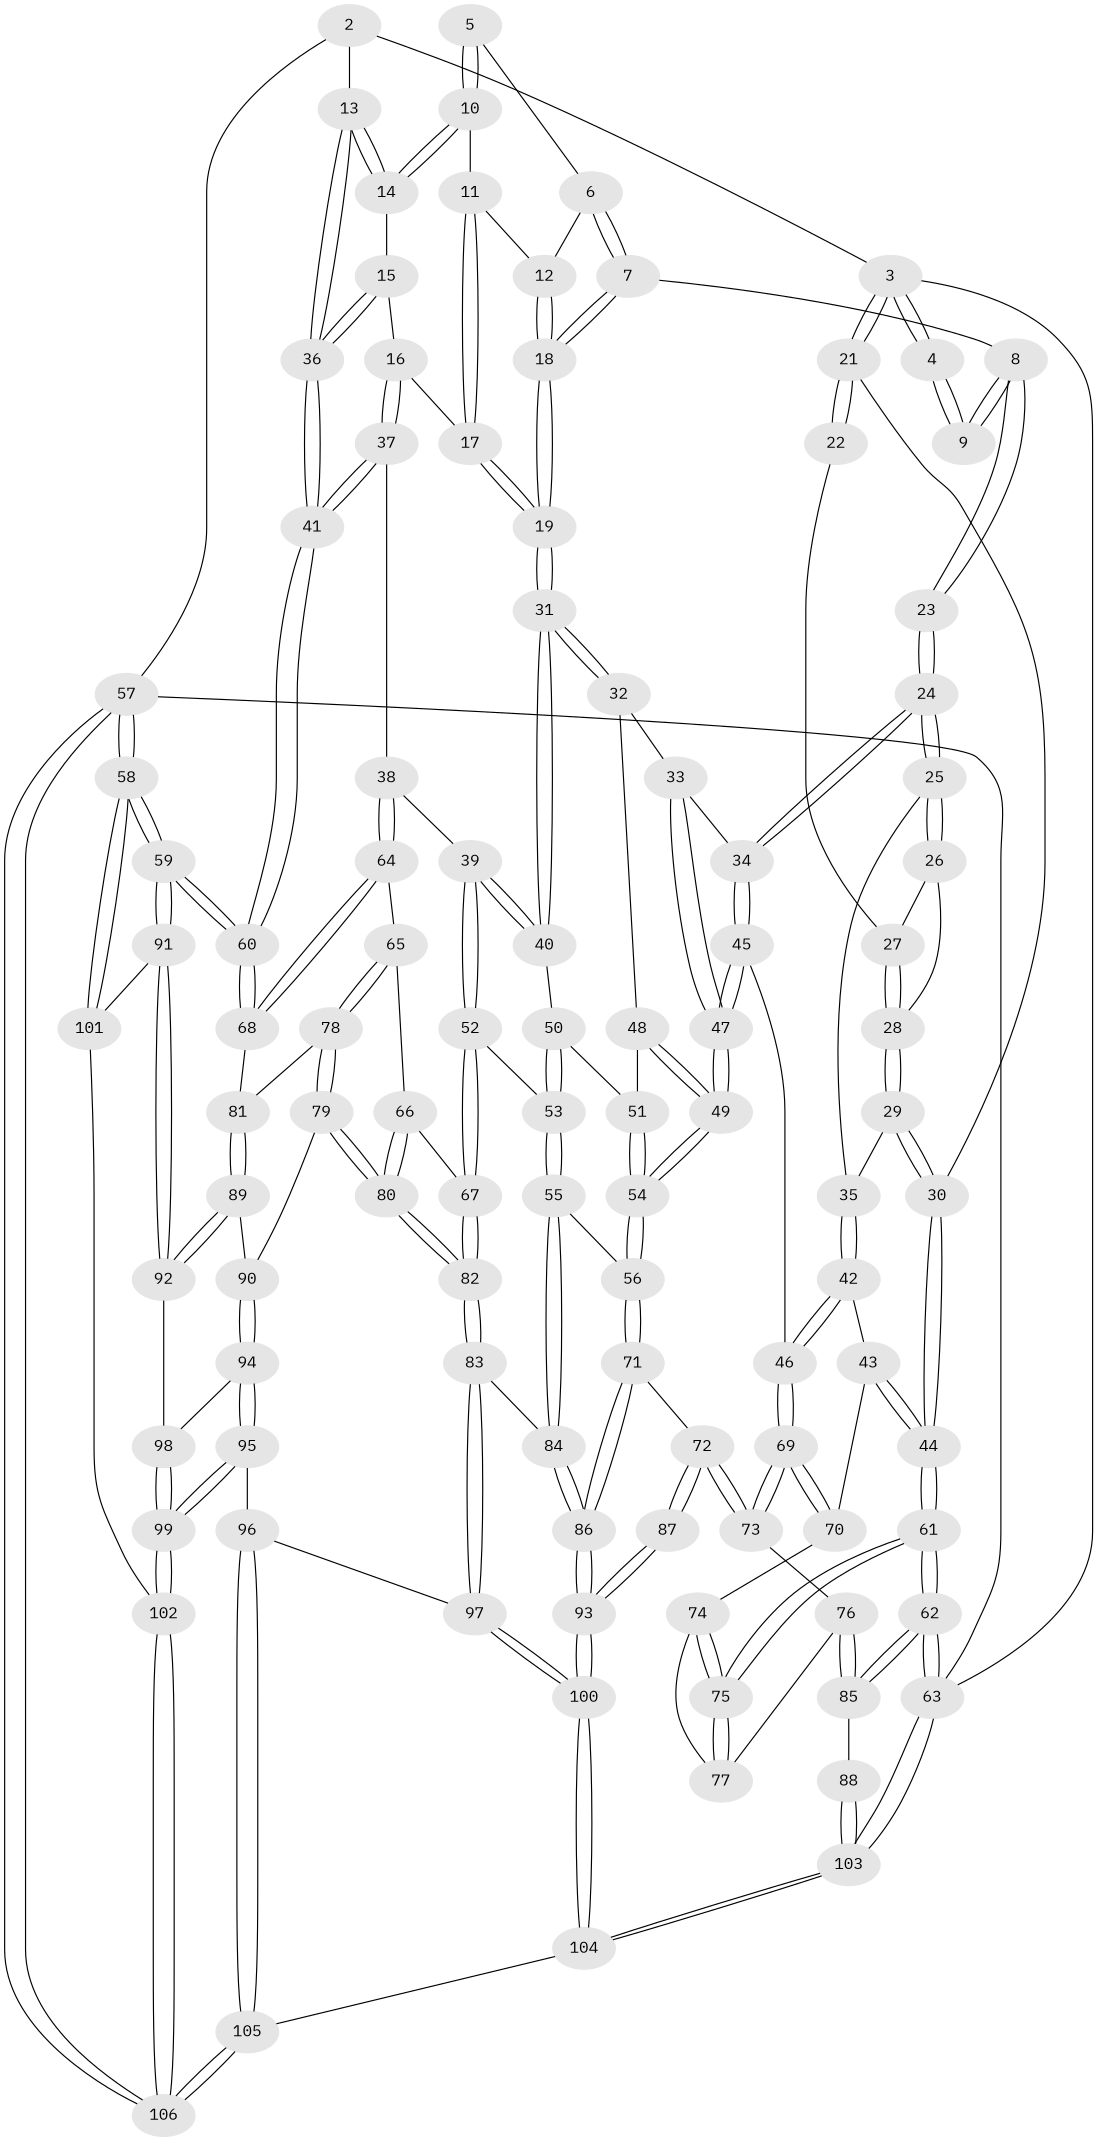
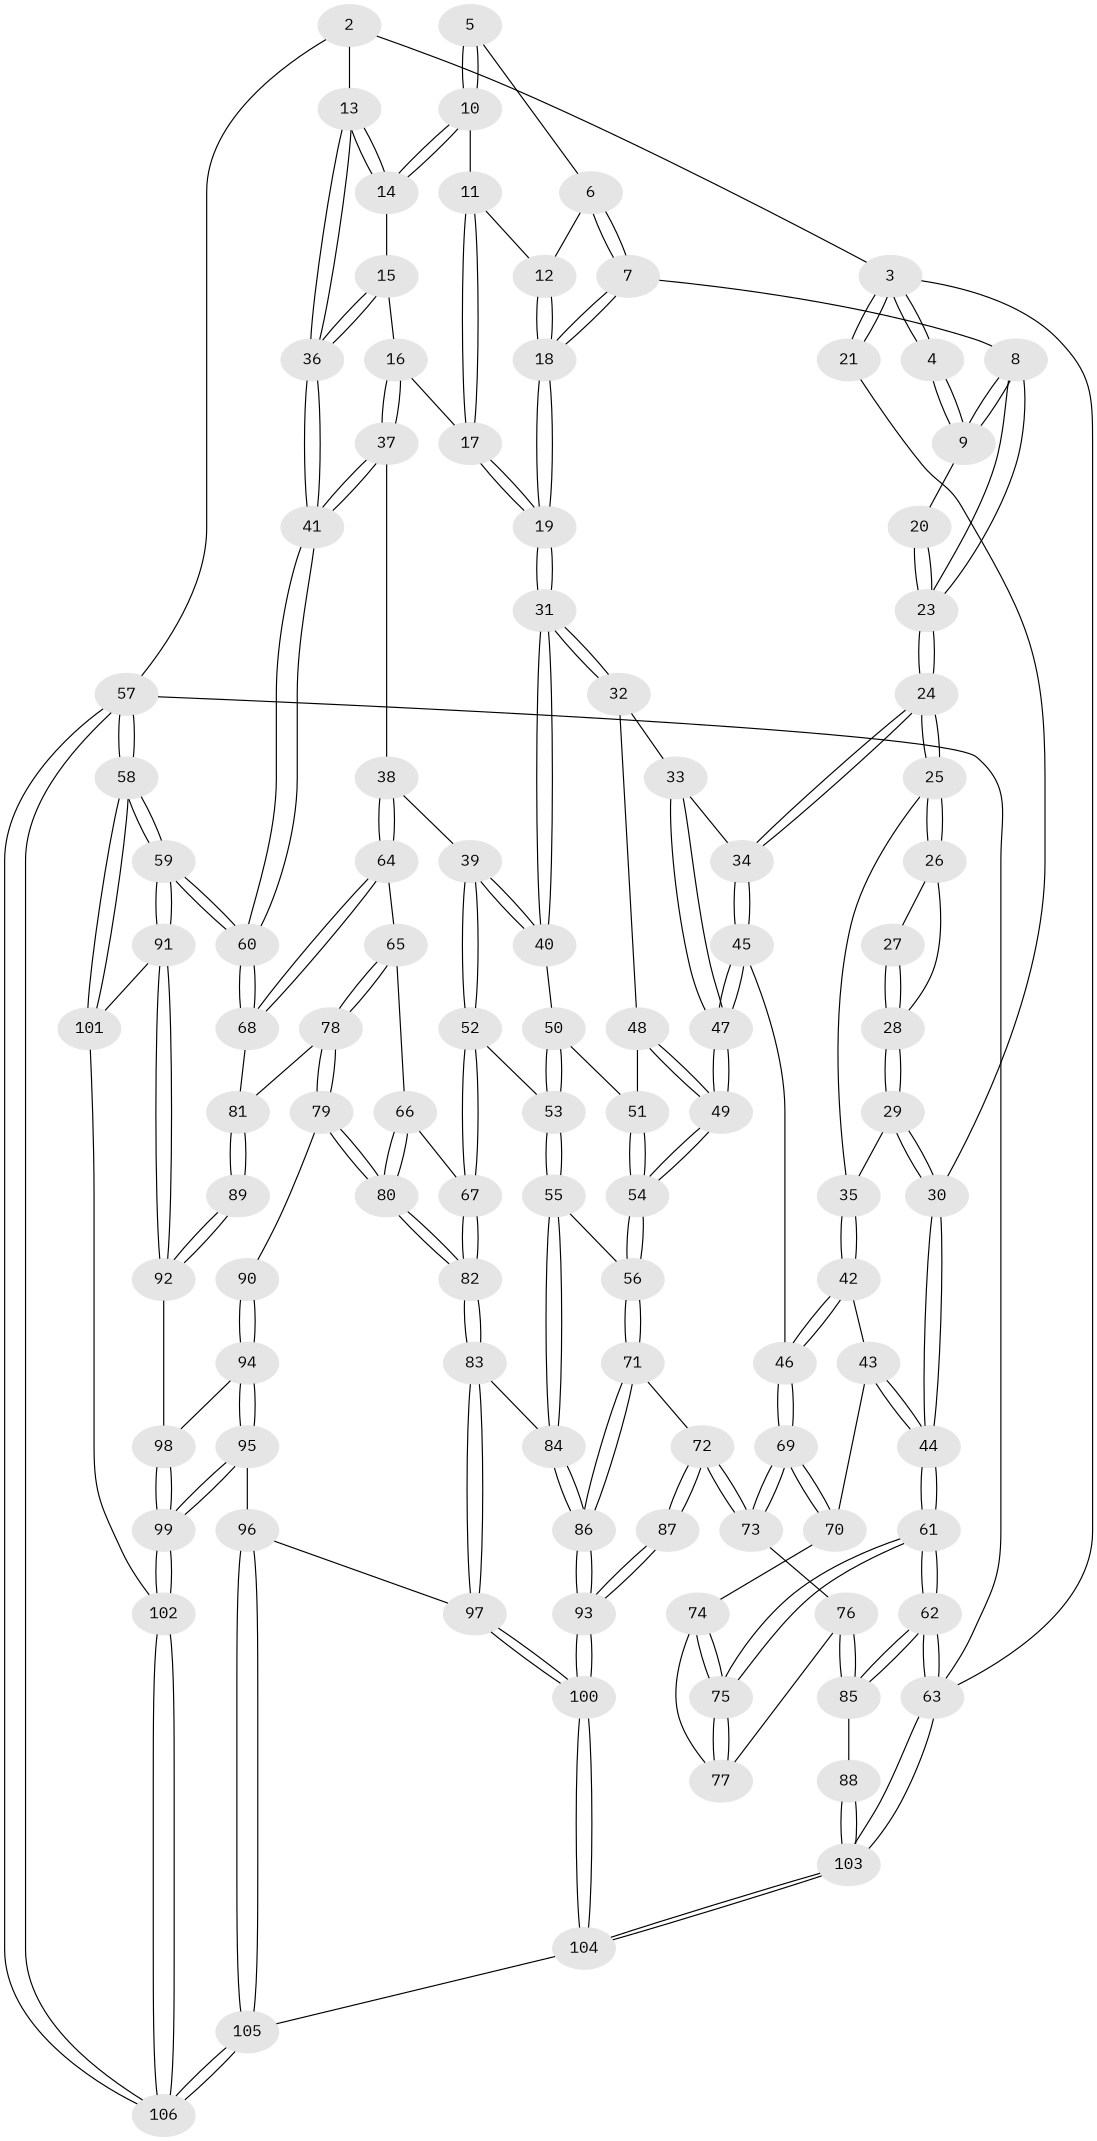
node "22": removed
node "20": added
edge "89" -- "90": removed
